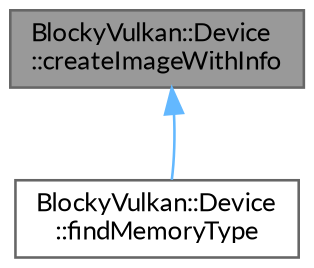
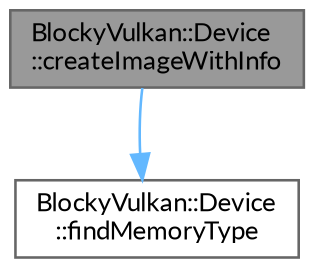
edge "BlockyVulkan::Device ::findMemoryType" -> "BlockyVulkan::Device ::createImageWithInfo": reversed
